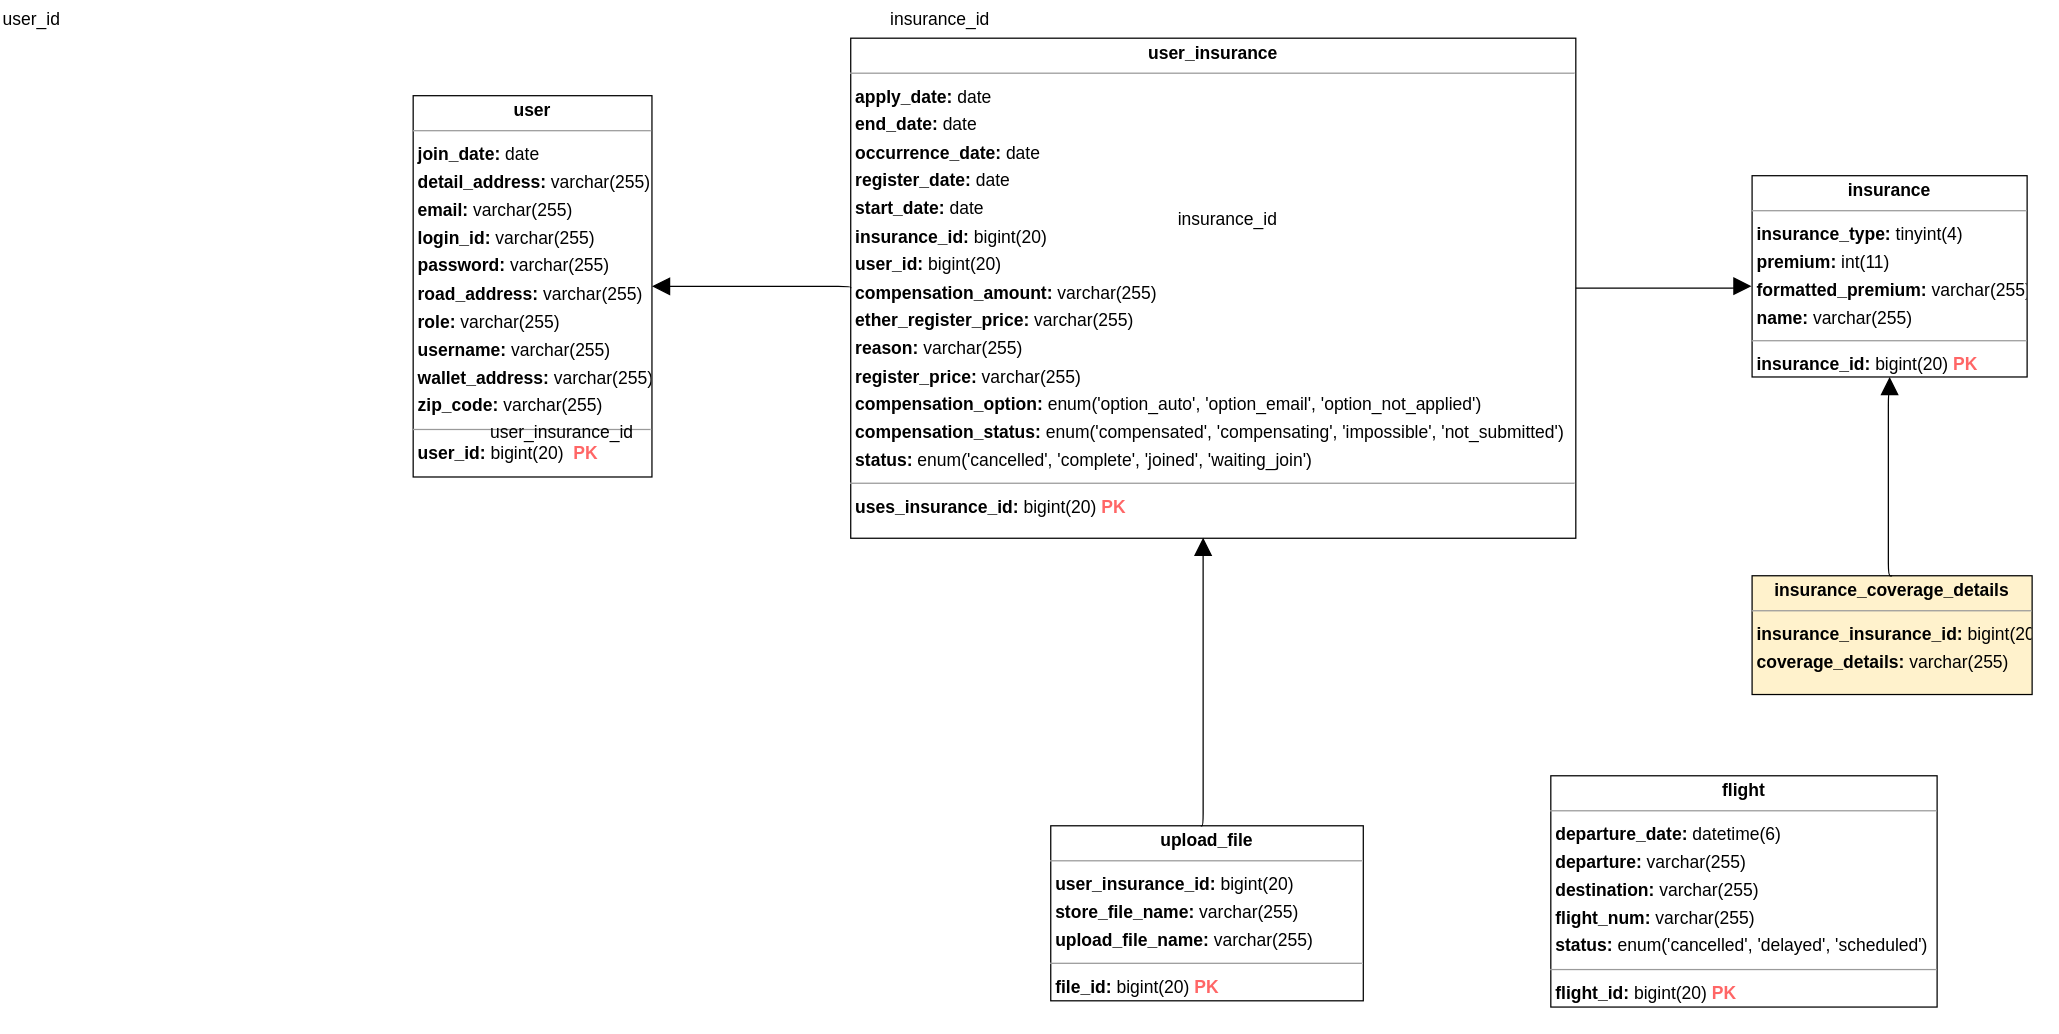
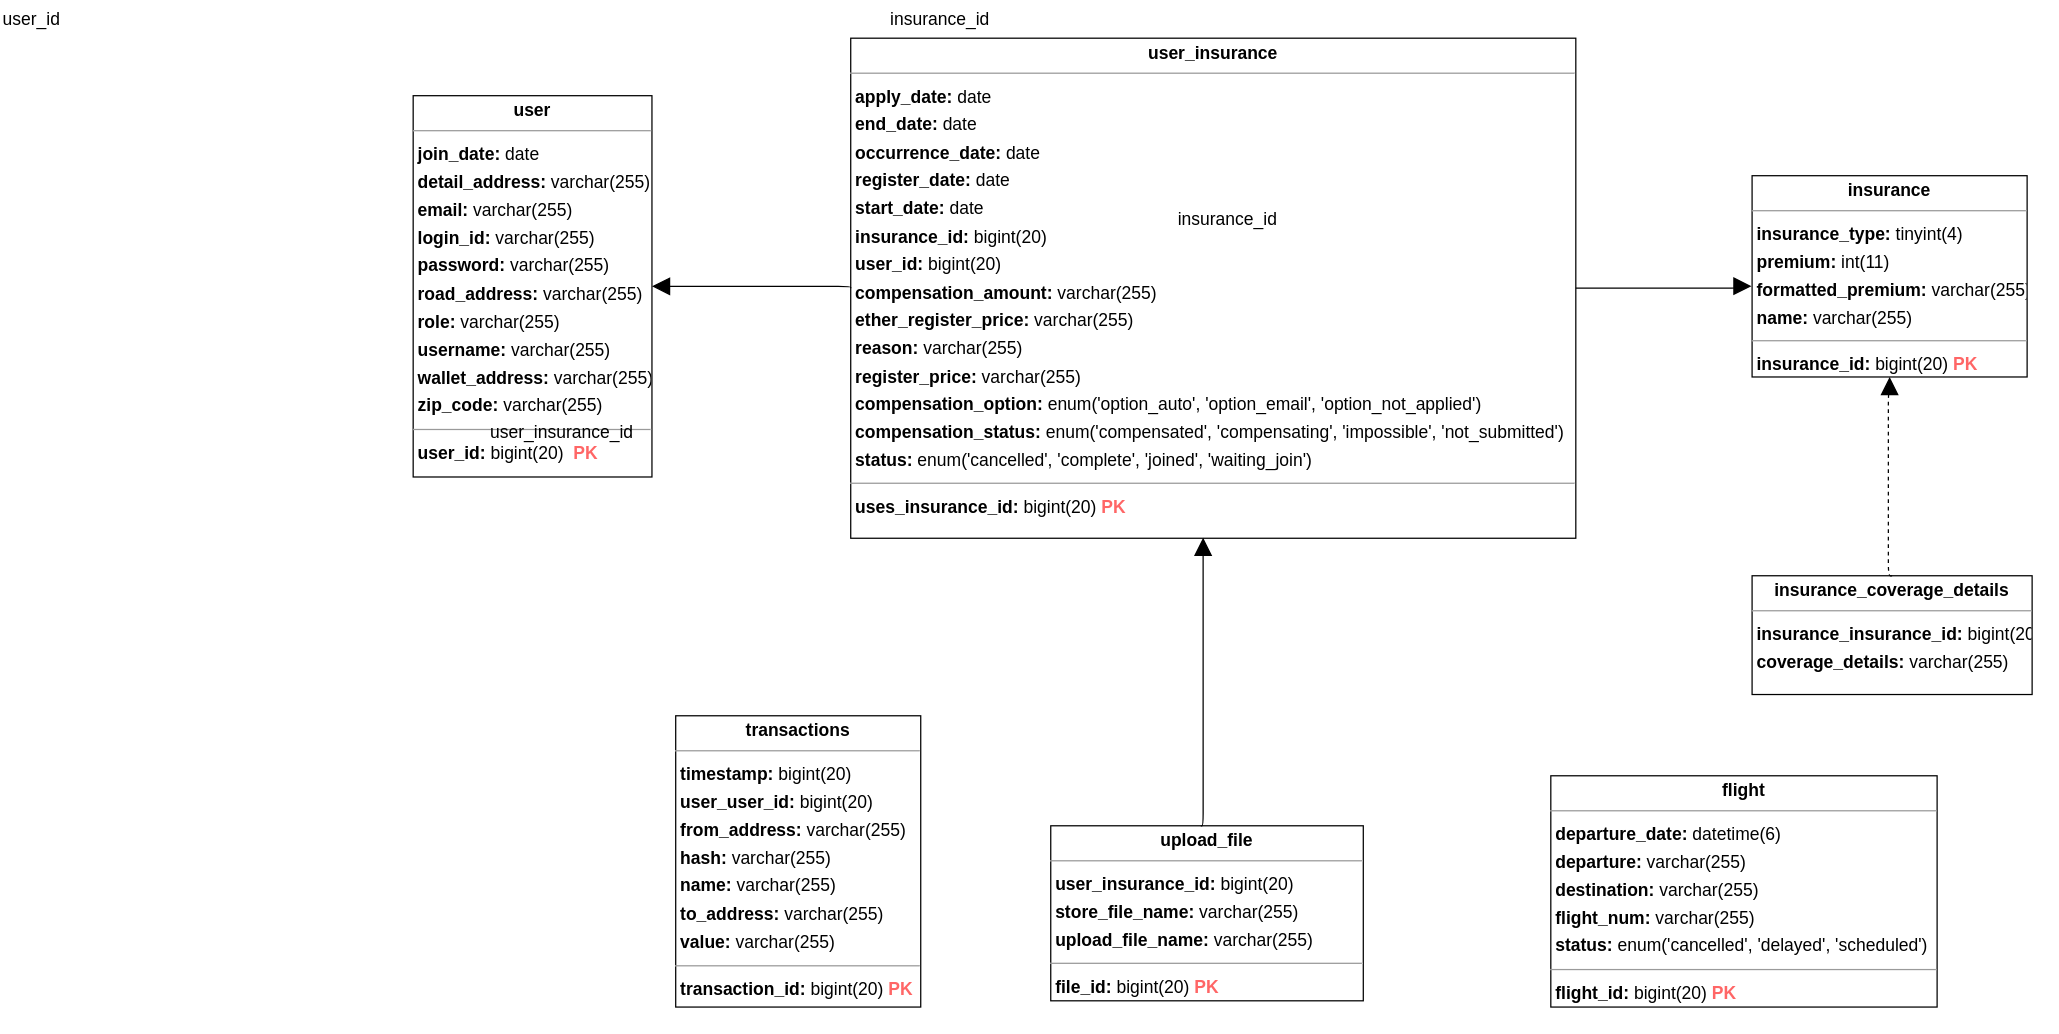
edge "insurance_coverage_details insurance_insurance_id: bigint(20) coverage_details: varchar(255)" -> "insurance insurance_type: tinyint(4) premium: int(11) formatted_premium: varchar(255) name: varchar(255) insurance_id: bigint(20) PK": style solid -> dashed
node "insurance_coverage_details insurance_insurance_id: bigint(20) coverage_details: varchar(255)": fillcolor #fff2cc -> #ffffff
node "transactions timestamp: bigint(20) user_user_id: bigint(20) from_address: varchar(255) hash: varchar(255) name: varchar(255) to_address: varchar(255) value: varchar(255) transaction_id: bigint(20) PK": added
